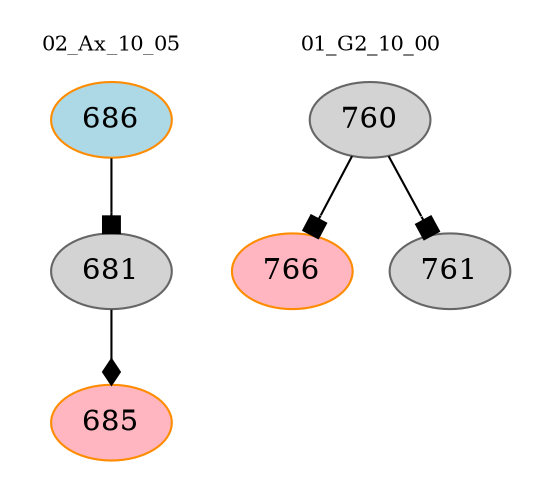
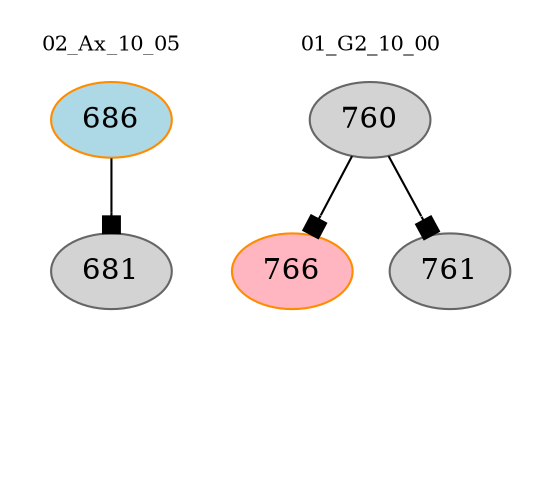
node "685": removed
